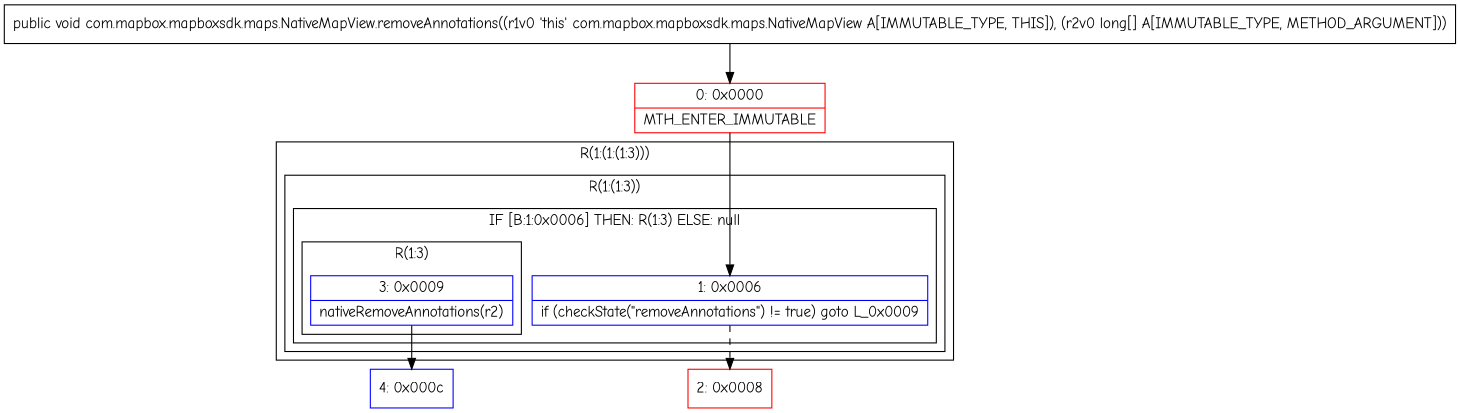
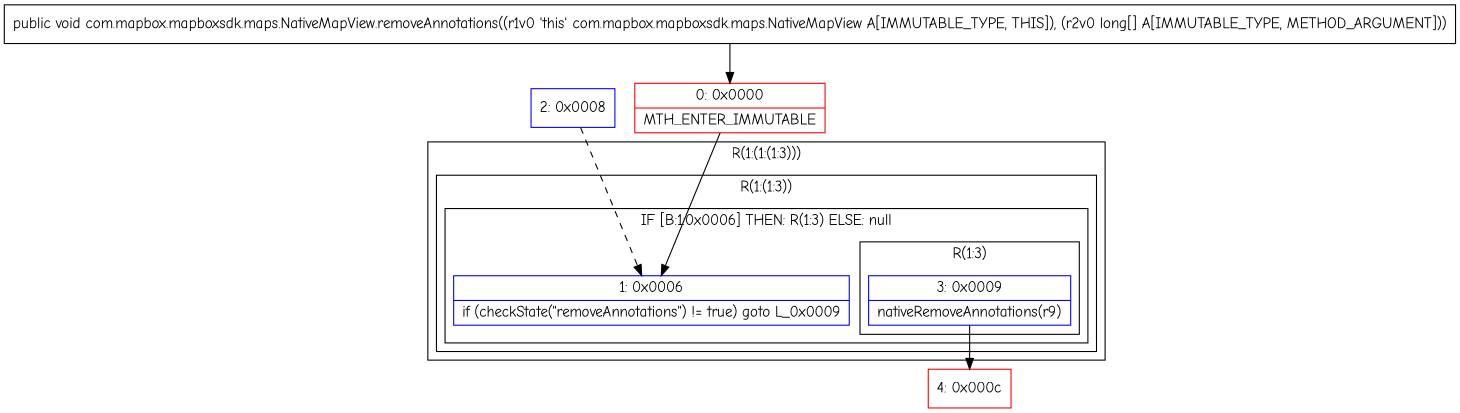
node "3: 0x0009": text "nativeRemoveAnnotations(r2)" -> "nativeRemoveAnnotations(r9)"
edge "1: 0x0006" -> "2: 0x0008": reversed
node "4: 0x000c": color blue -> red
node "2: 0x0008": color red -> blue
